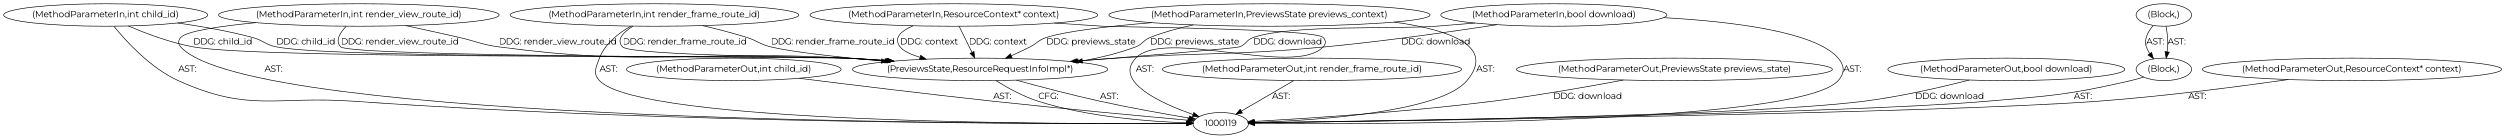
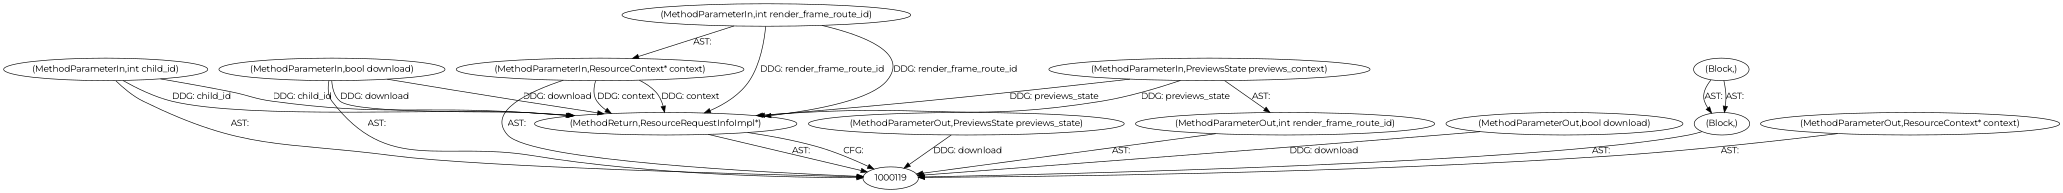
node "(MethodParameterIn,int render_view_route_id)": removed
node "(MethodParameterOut,int child_id)": removed
node "(PreviewsState,ResourceRequestInfoImpl*)": label "(PreviewsState,ResourceRequestInfoImpl*)" -> "(MethodReturn,ResourceRequestInfoImpl*)"
edge "(MethodParameterIn,PreviewsState previews_context)" -> "1000119": now "(MethodParameterIn,PreviewsState previews_context)" -> "(MethodParameterOut,int render_frame_route_id)"
edge "(MethodParameterIn,int render_frame_route_id)" -> "1000119": now "(MethodParameterIn,int render_frame_route_id)" -> "(MethodParameterIn,ResourceContext* context)"
